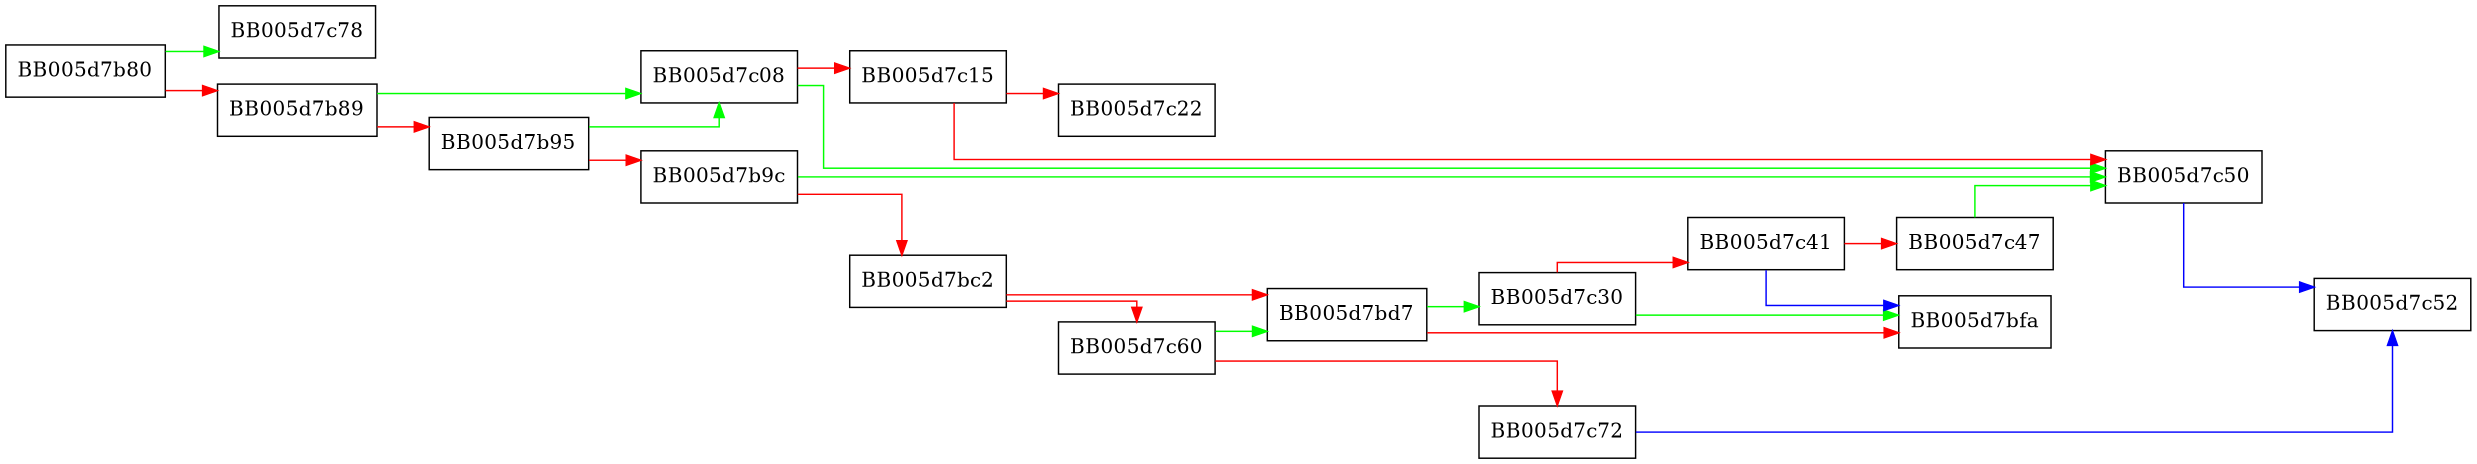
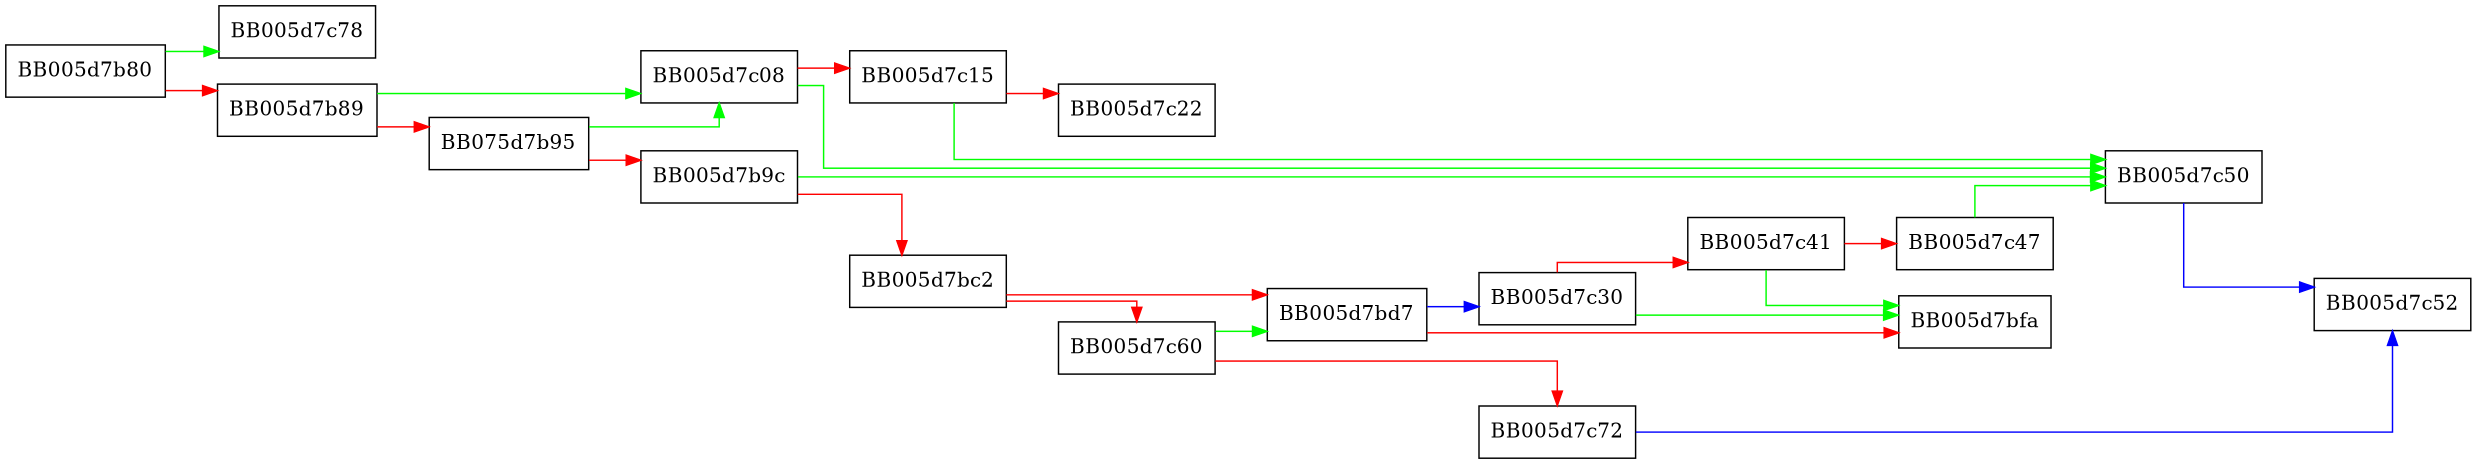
node "BB005d7b95": label "BB005d7b95" -> "BB075d7b95"
edge "BB005d7c15" -> "BB005d7c50": color red -> green
edge "BB005d7c41" -> "BB005d7bfa": color blue -> green
edge "BB005d7bd7" -> "BB005d7c30": color green -> blue
